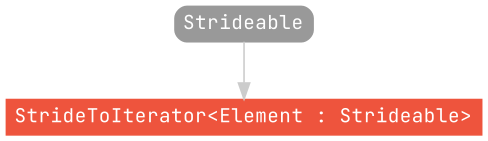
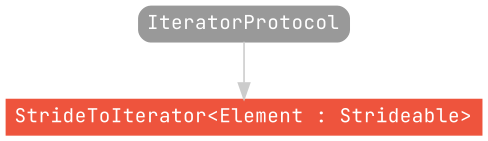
node "Strideable": label "Strideable" -> "IteratorProtocol"
